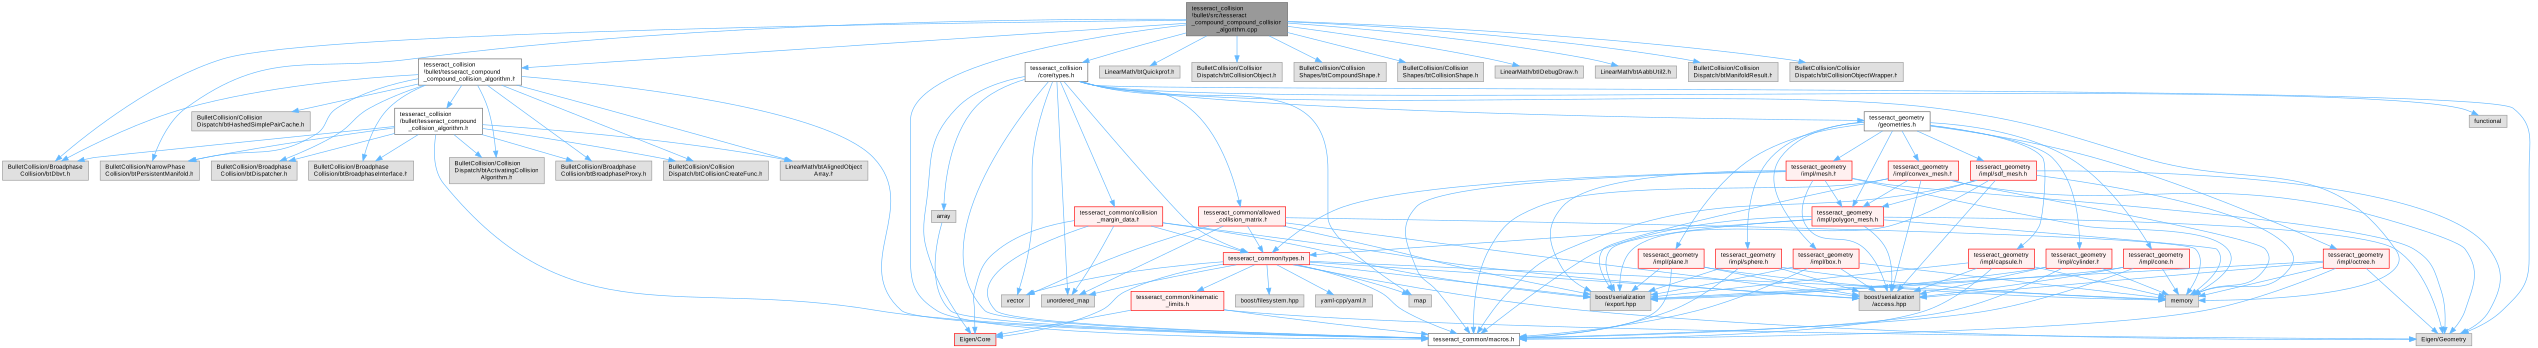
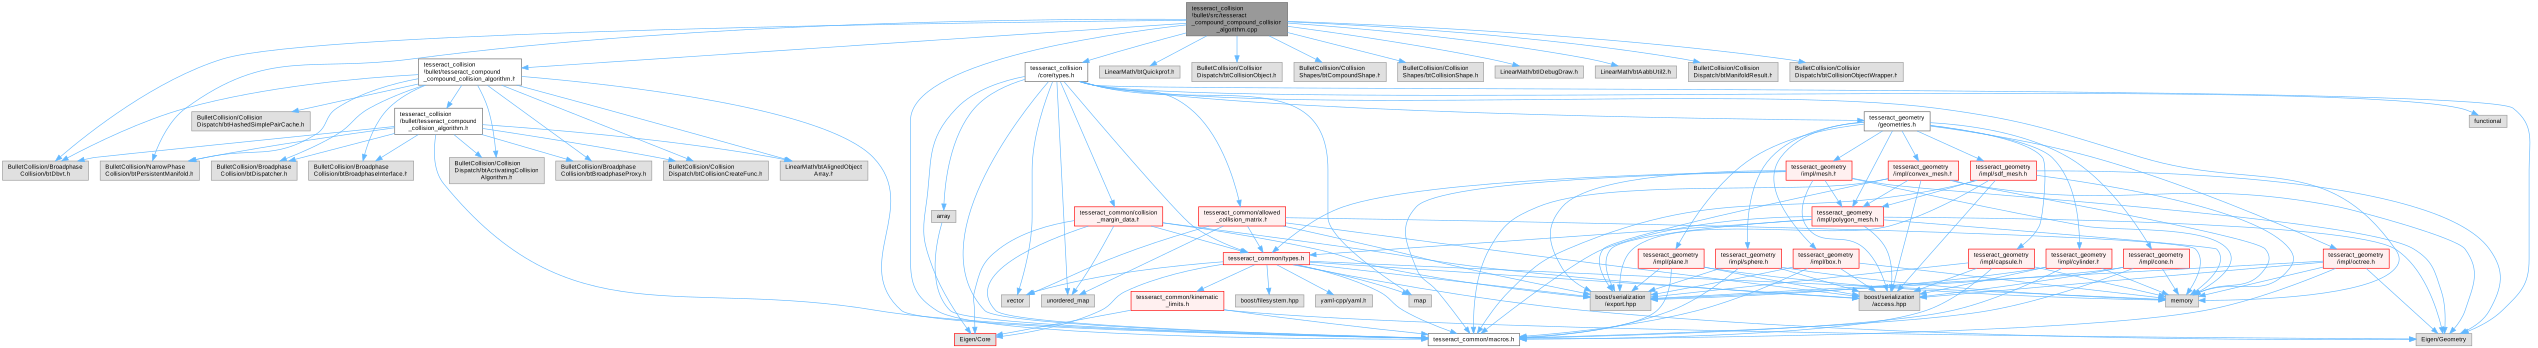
edge "tesseract_common/types.h" -> "unordered_map": removed
